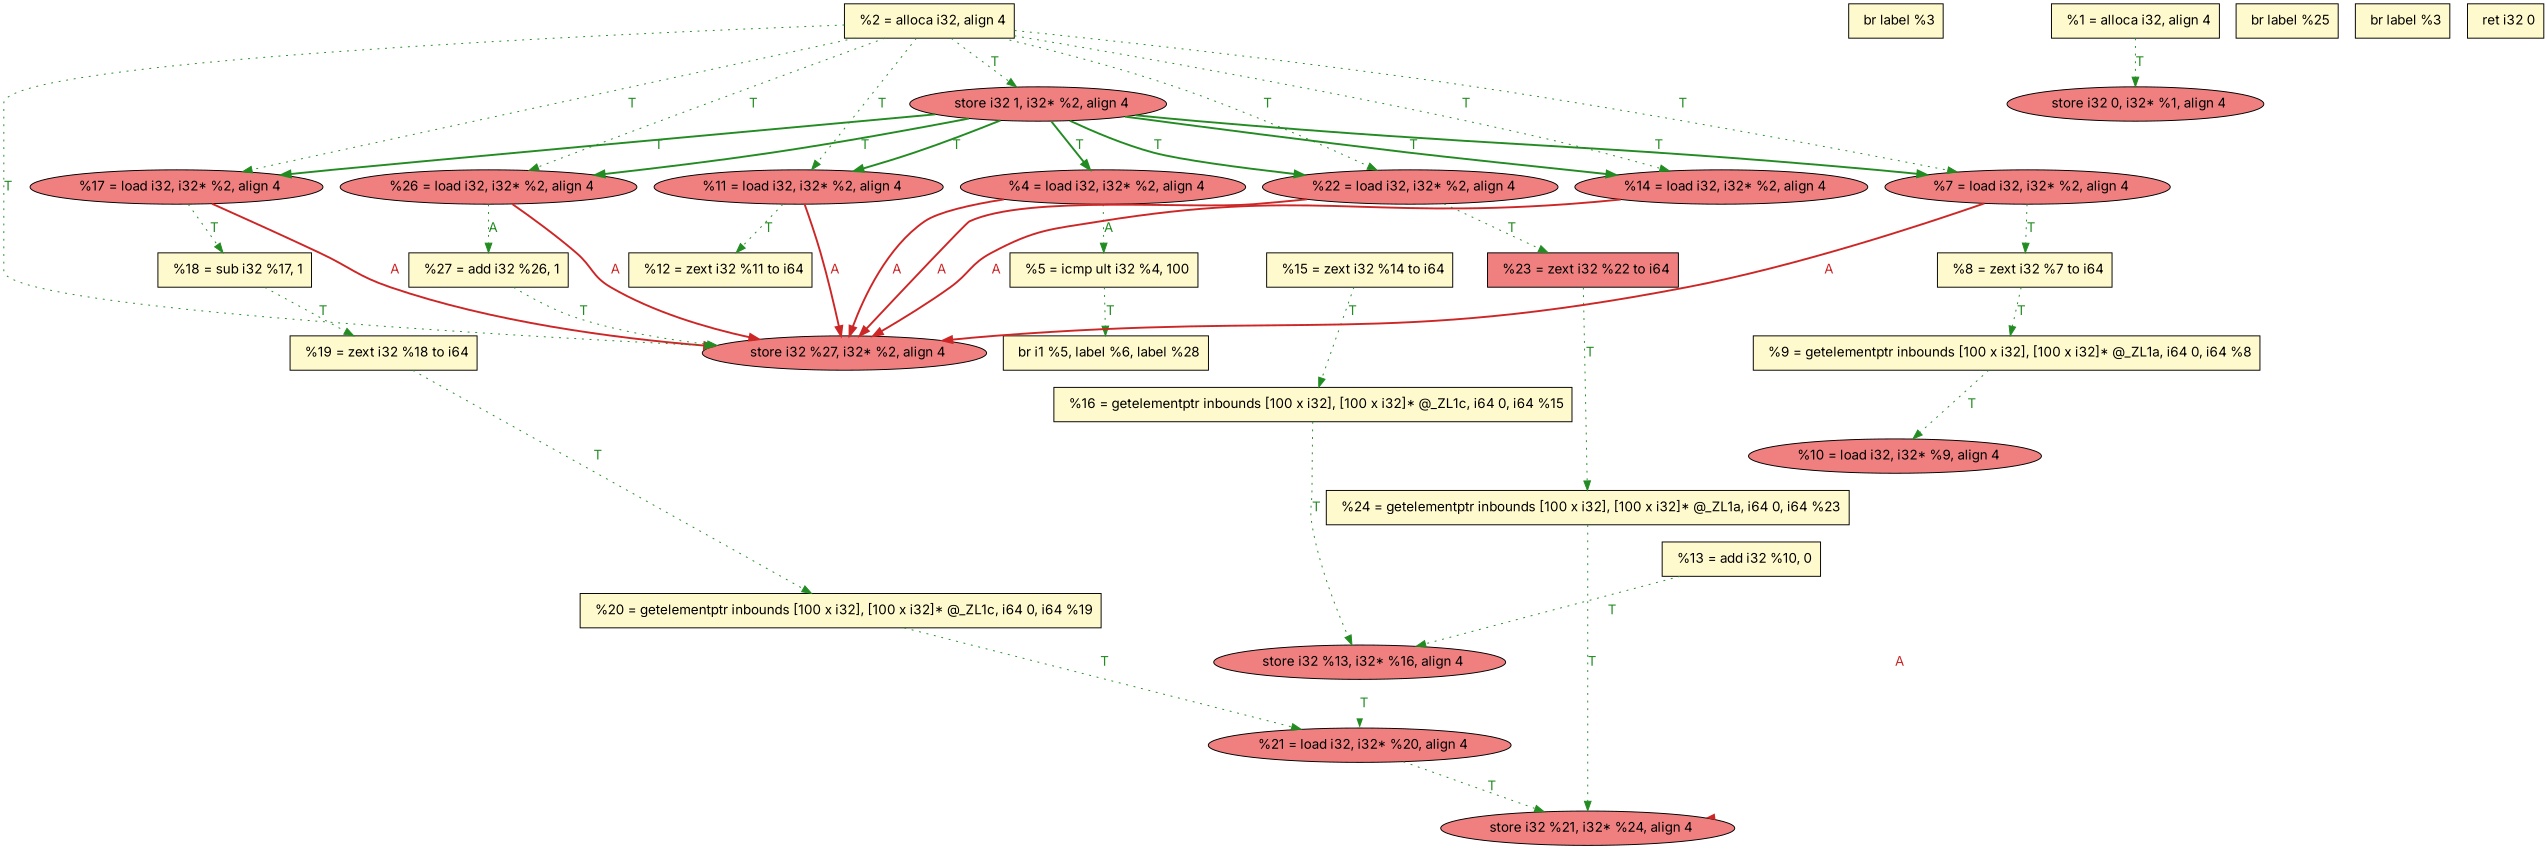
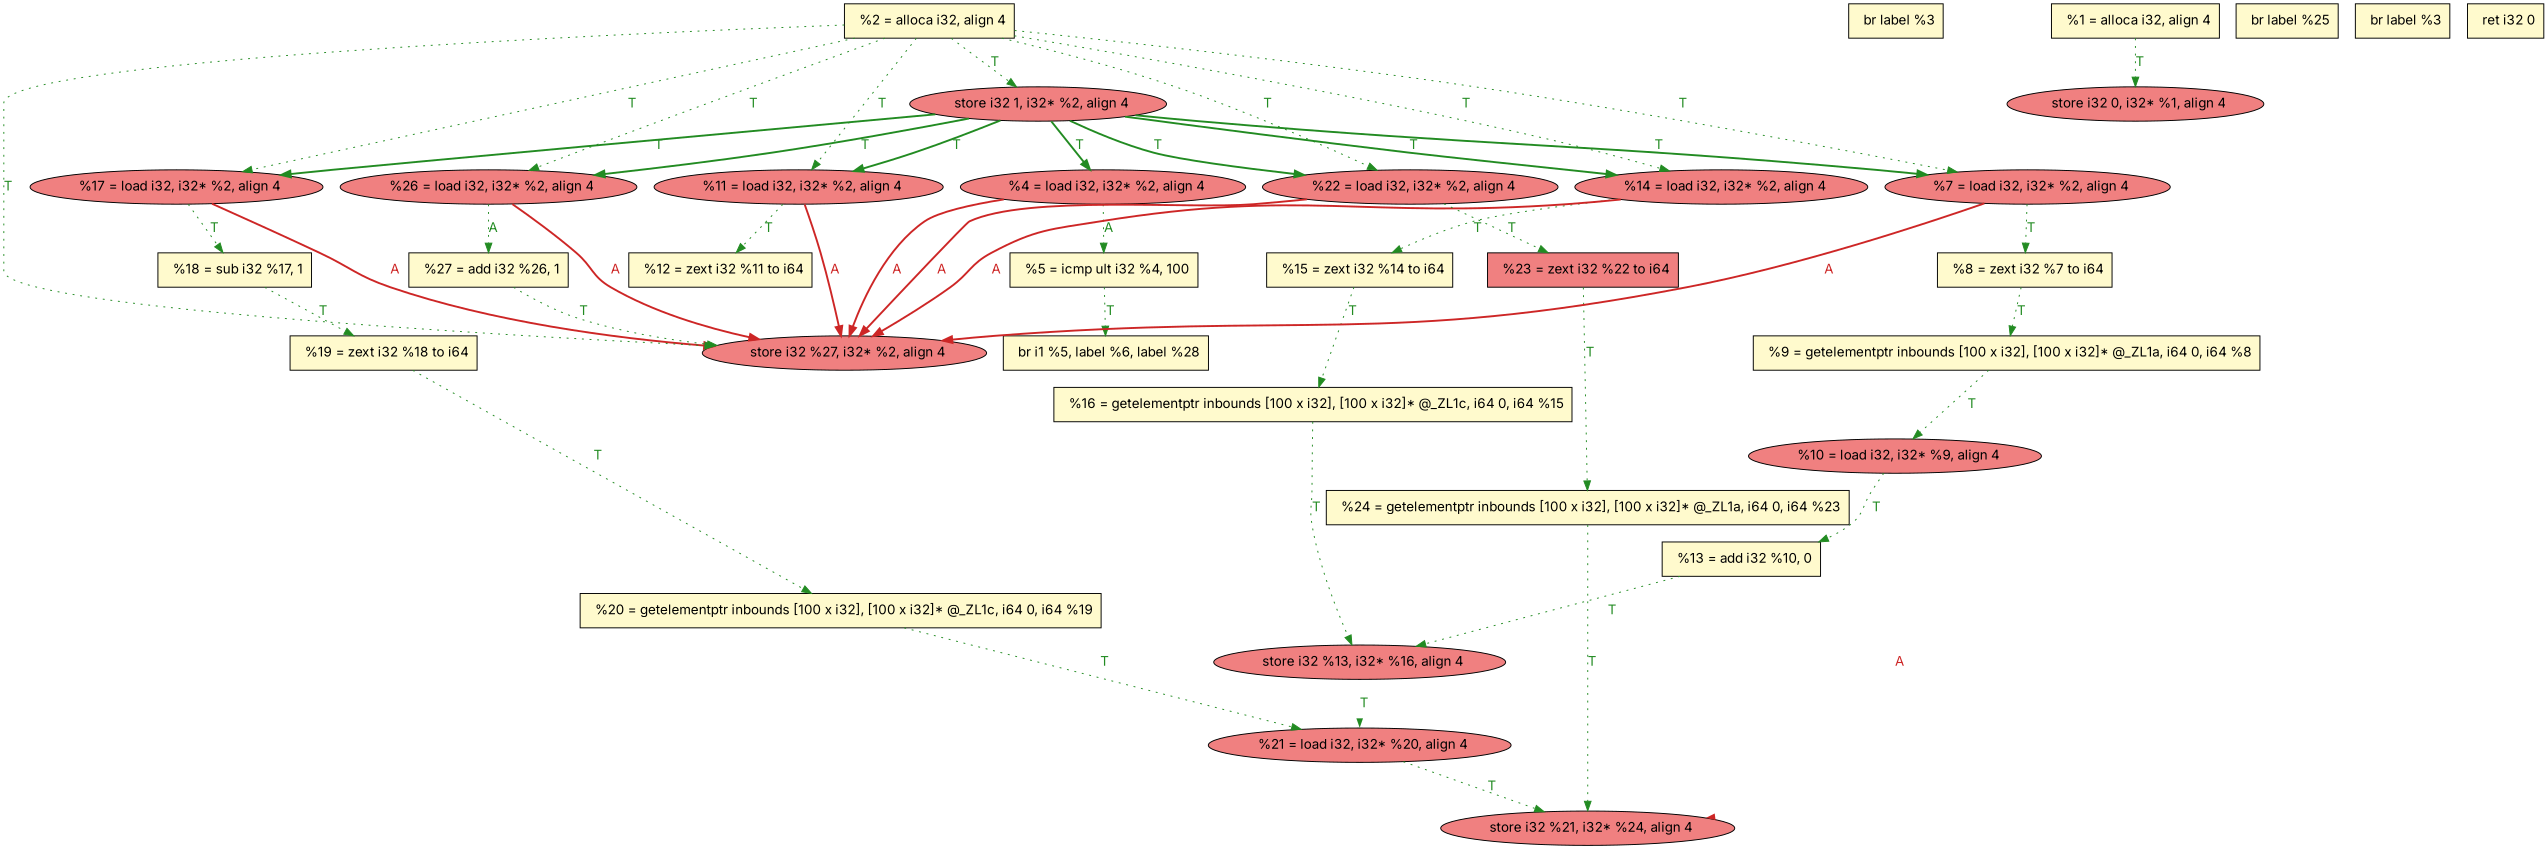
edge "%14 = load i32, i32* %2, align 4" -> "%15 = zext i32 %14 to i64": added, label "T"
edge "%10 = load i32, i32* %9, align 4" -> "%13 = add i32 %10, 0": added, label "T"
